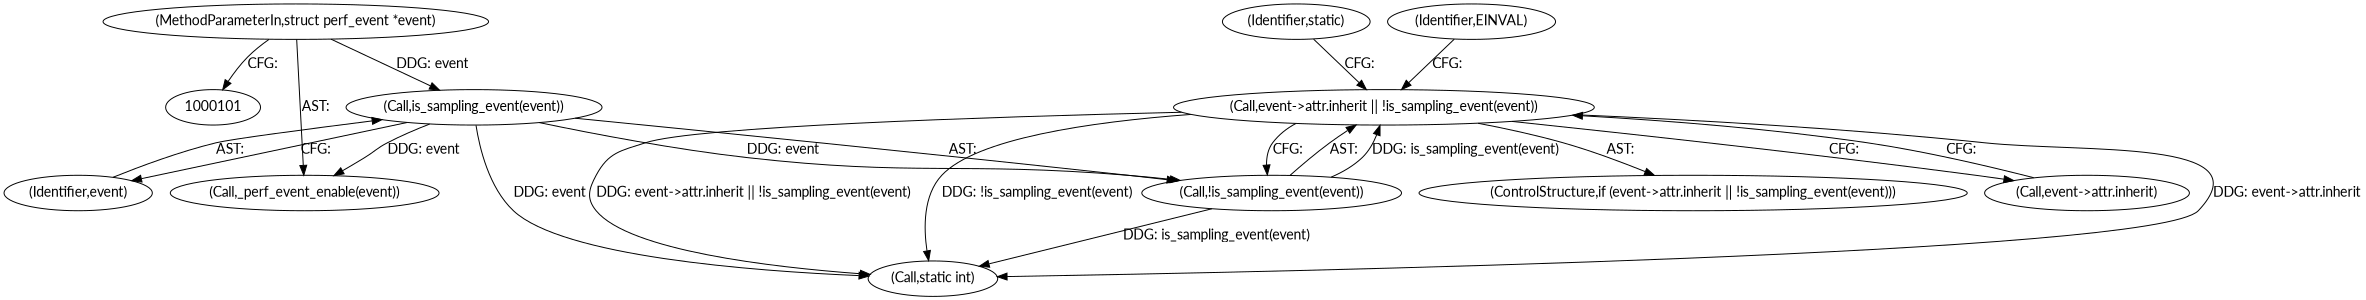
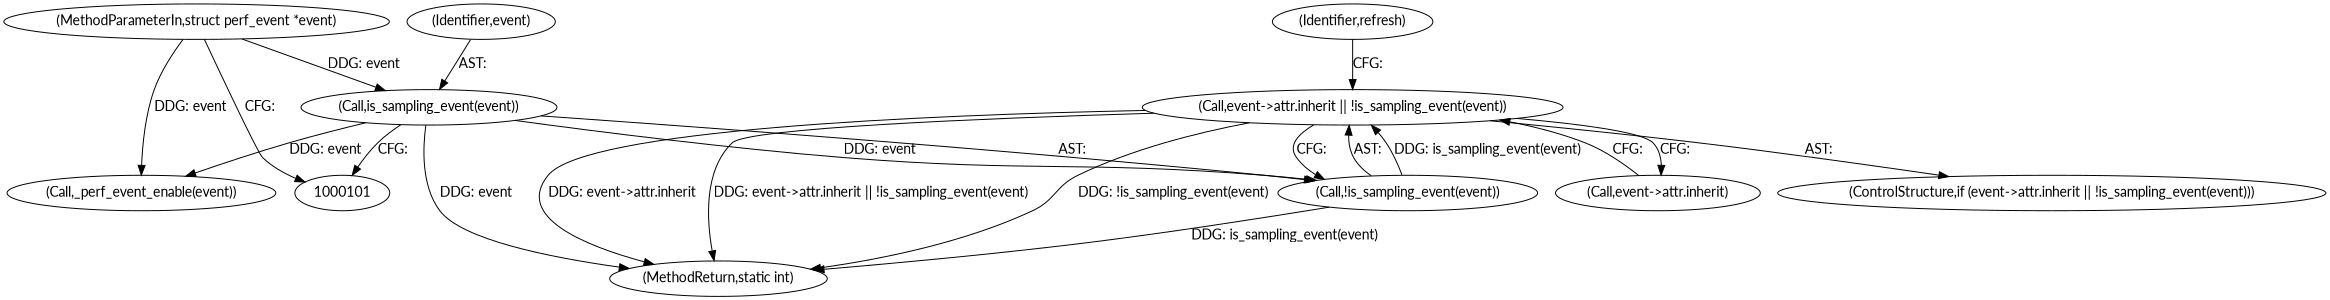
node "(Identifier,static)": label "(Identifier,static)" -> "(Identifier,refresh)"
node "(Identifier,EINVAL)": removed
edge "(MethodParameterIn,struct perf_event *event)" -> "(Call,_perf_event_enable(event))": label "AST: " -> "DDG: event"
edge "(Call,is_sampling_event(event))" -> "(Identifier,event)": now "(Call,is_sampling_event(event))" -> "1000101"
node "(Call,static int)": label "(Call,static int)" -> "(MethodReturn,static int)"
